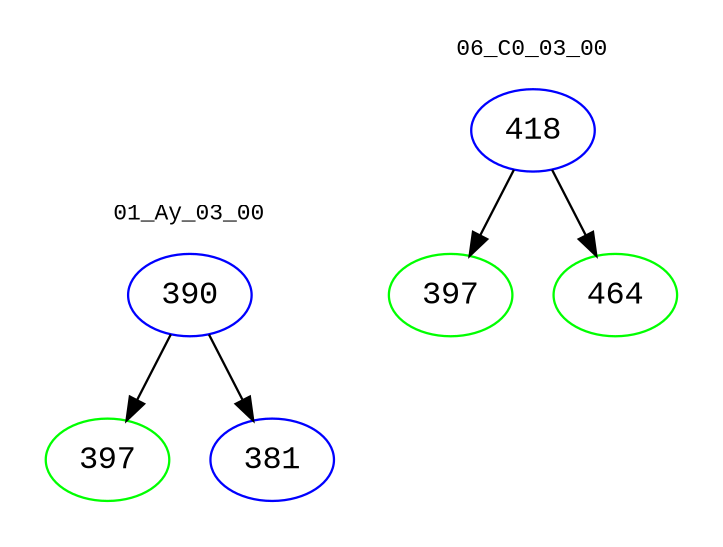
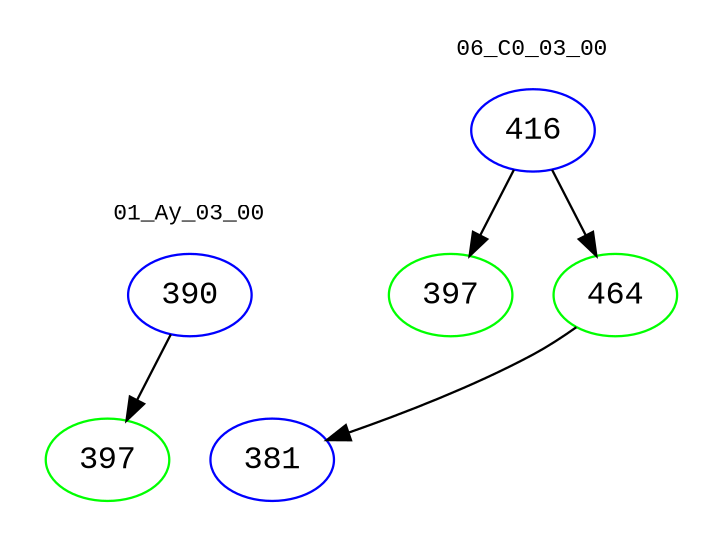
node "418": label "418" -> "416"
edge "390" -> "381": now "464" -> "381"
